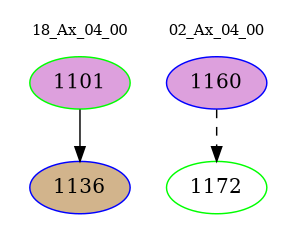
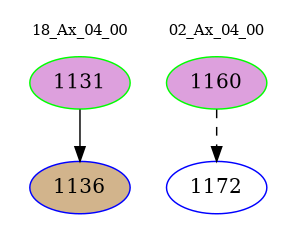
node "1101": label "1101" -> "1131"
node "1160": color blue -> green
node "1172": color green -> blue
